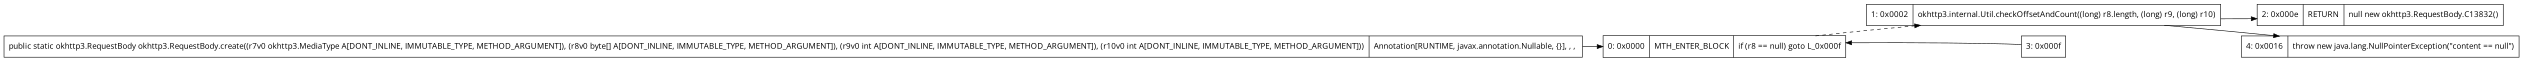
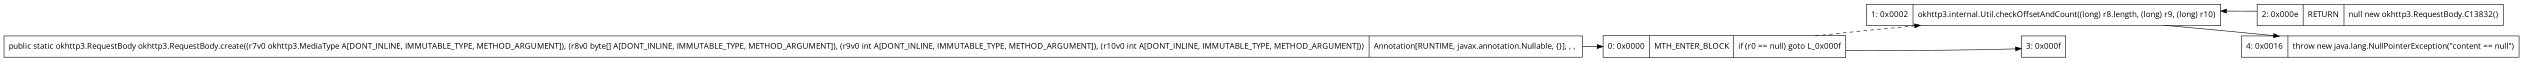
edge "1: 0x0002" -> "2: 0x000e": reversed
edge "3: 0x000f" -> "0: 0x0000": reversed
node "0: 0x0000": text "if (r8 == null) goto L_0x000f" -> "if (r0 == null) goto L_0x000f"
